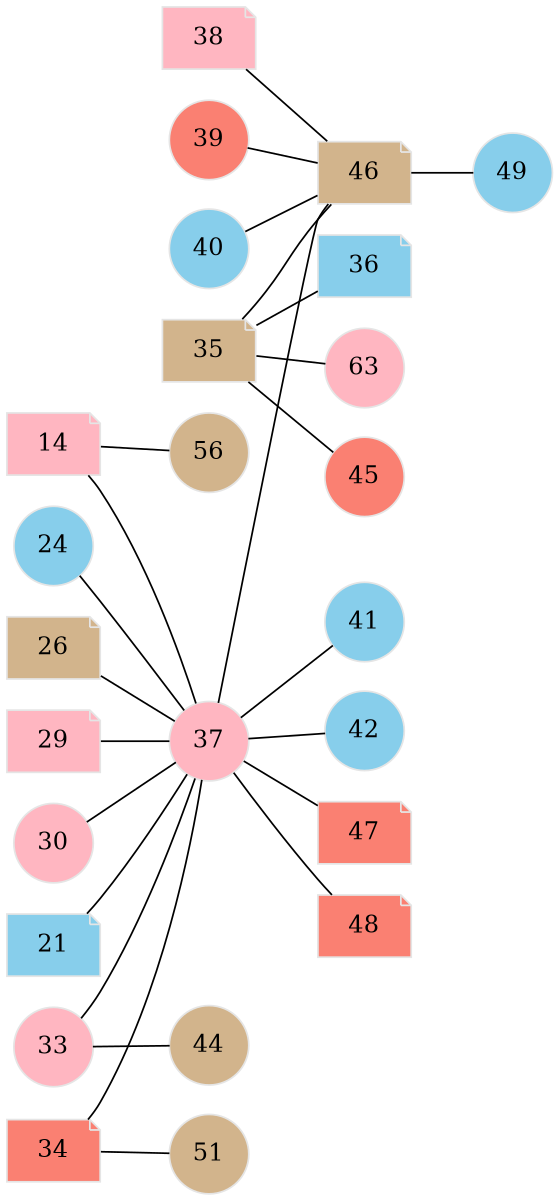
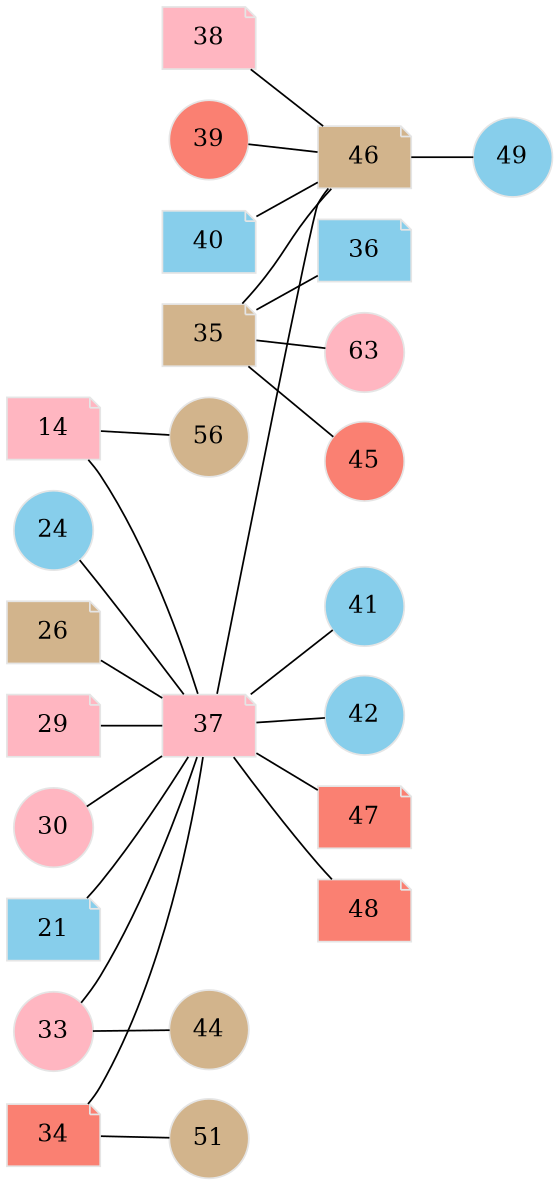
node "40": shape circle -> note
node "37": shape circle -> note
